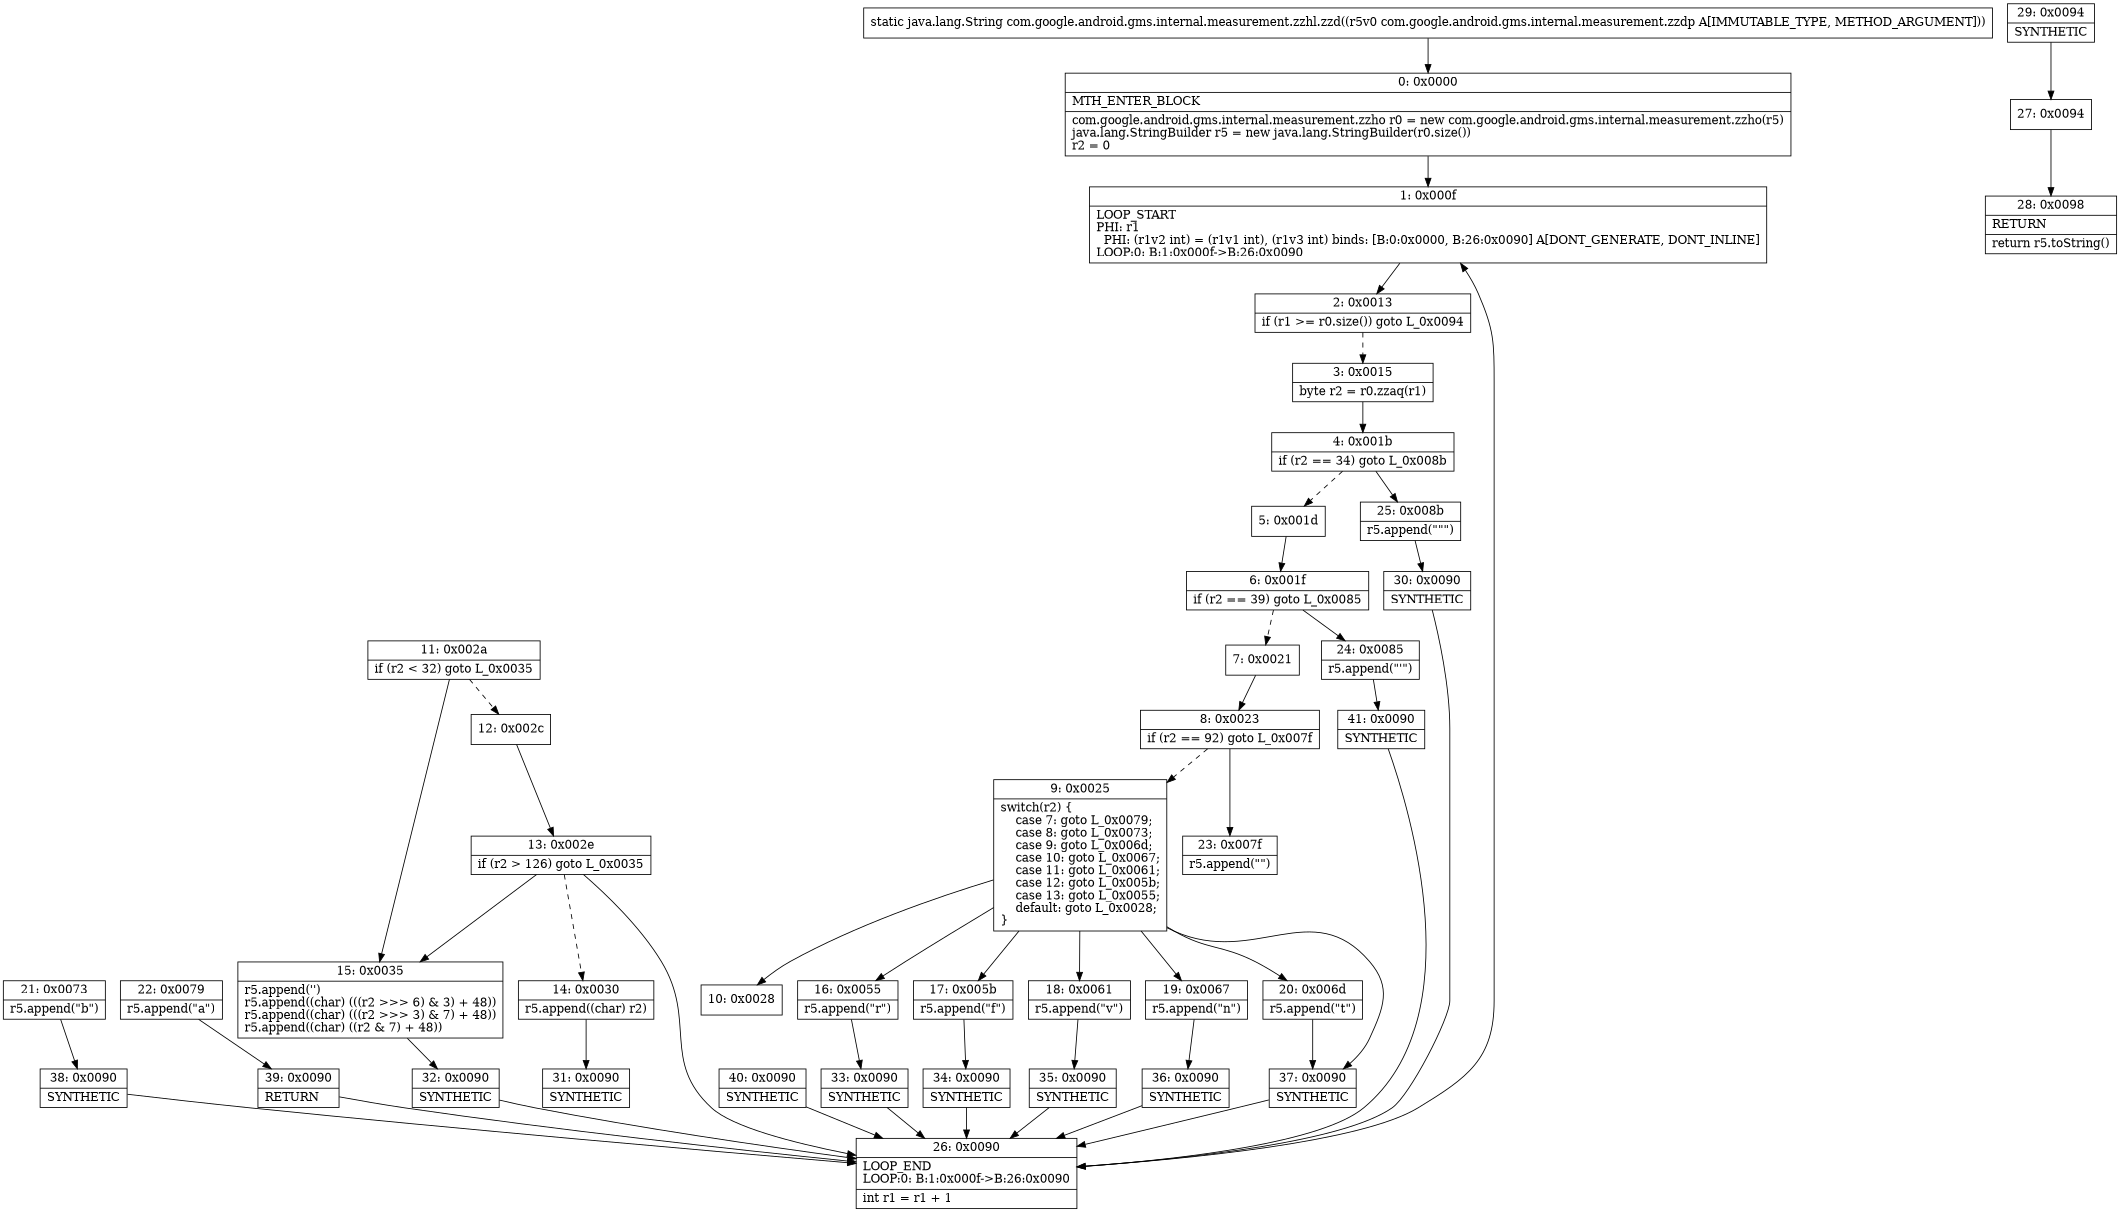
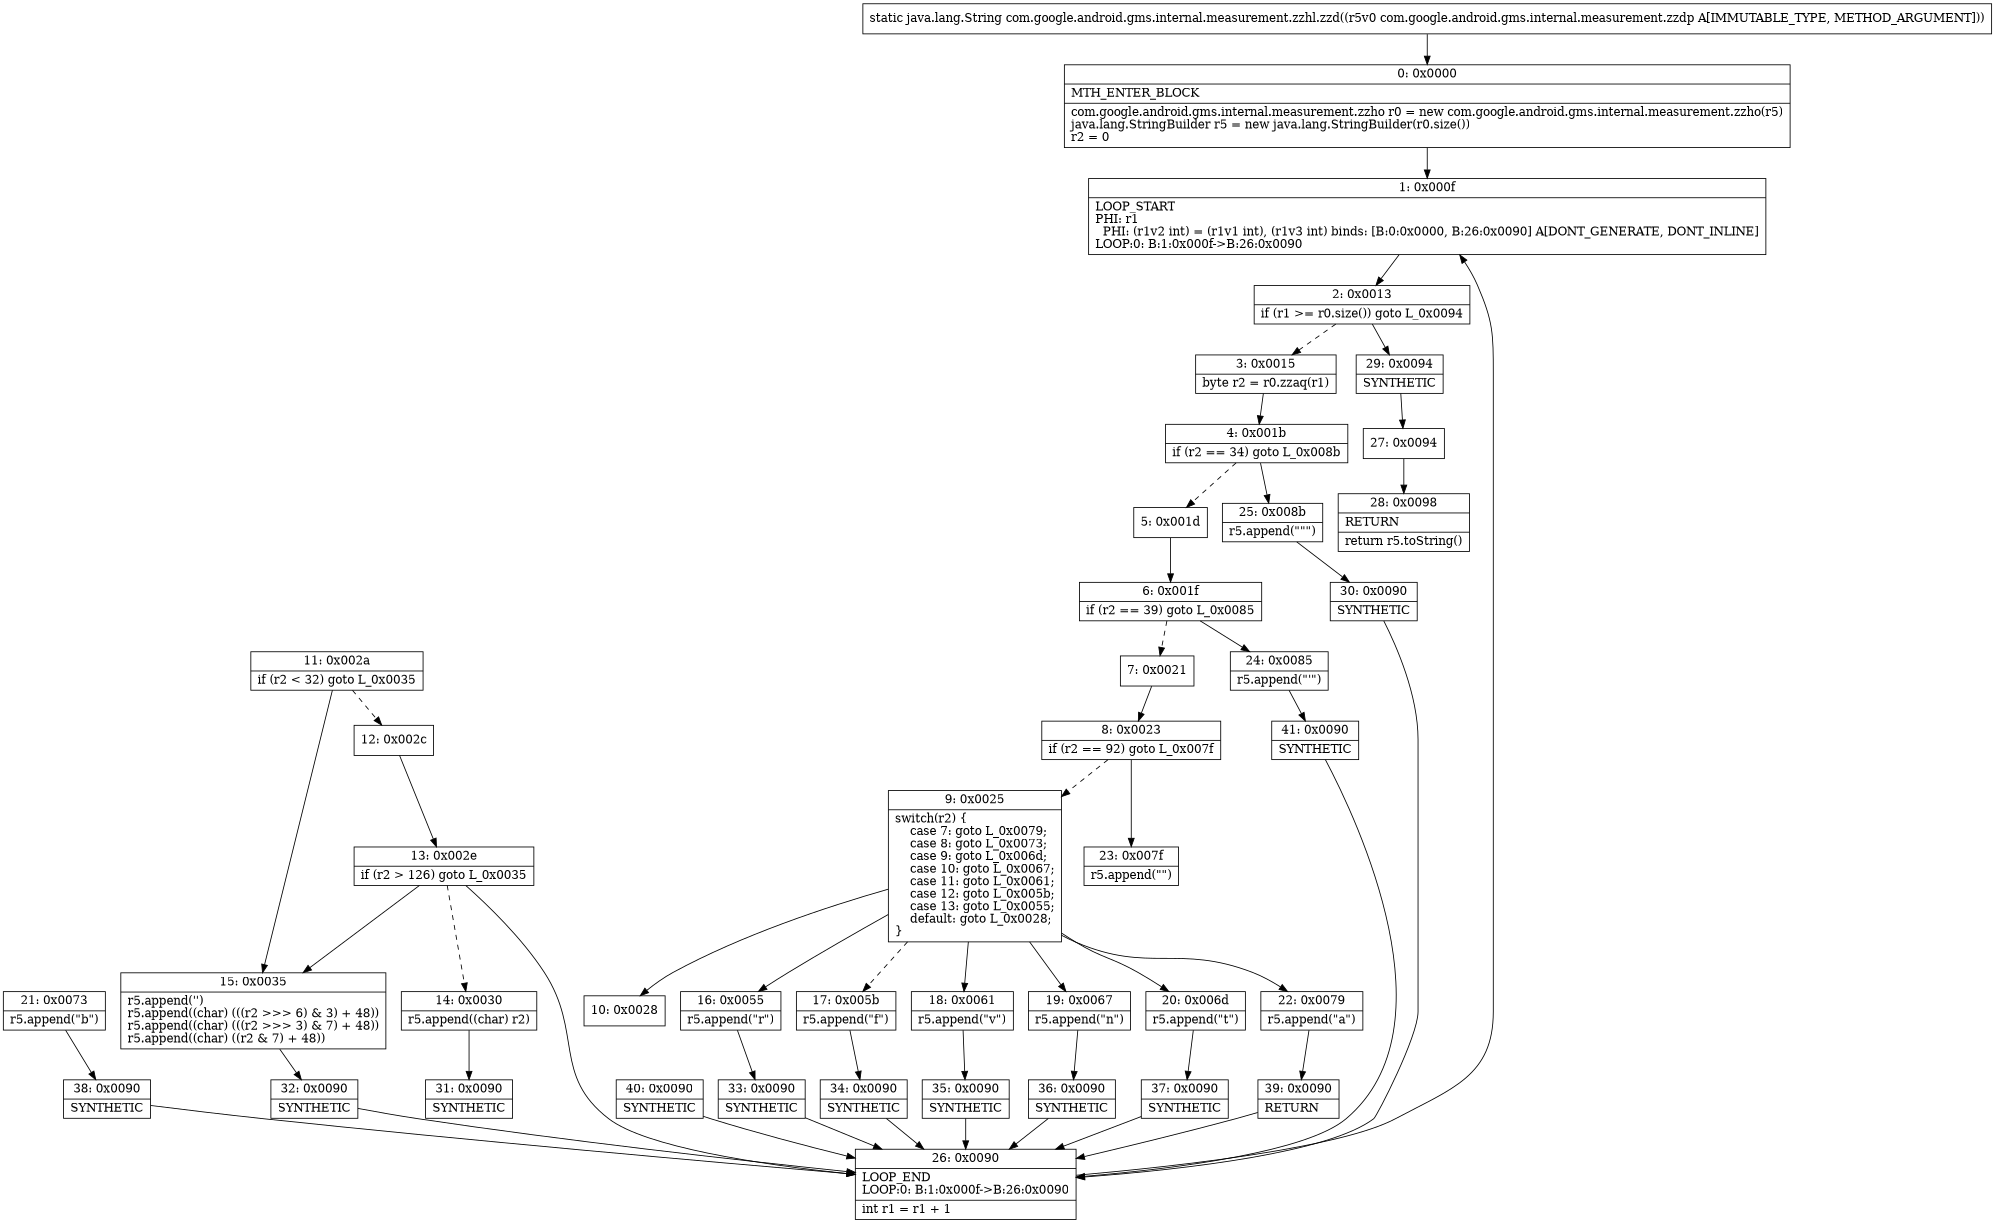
edge "2: 0x0013" -> "29: 0x0094": added
edge "9: 0x0025" -> "37: 0x0090": now "9: 0x0025" -> "22: 0x0079"
edge "9: 0x0025" -> "17: 0x005b": style solid -> dashed
